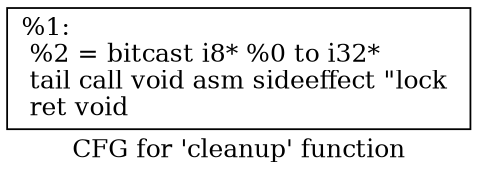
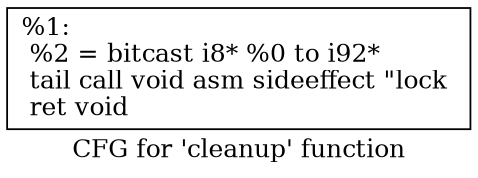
node "%1:": text "%2 = bitcast i8* %0 to i32*" -> "%2 = bitcast i8* %0 to i92*"
